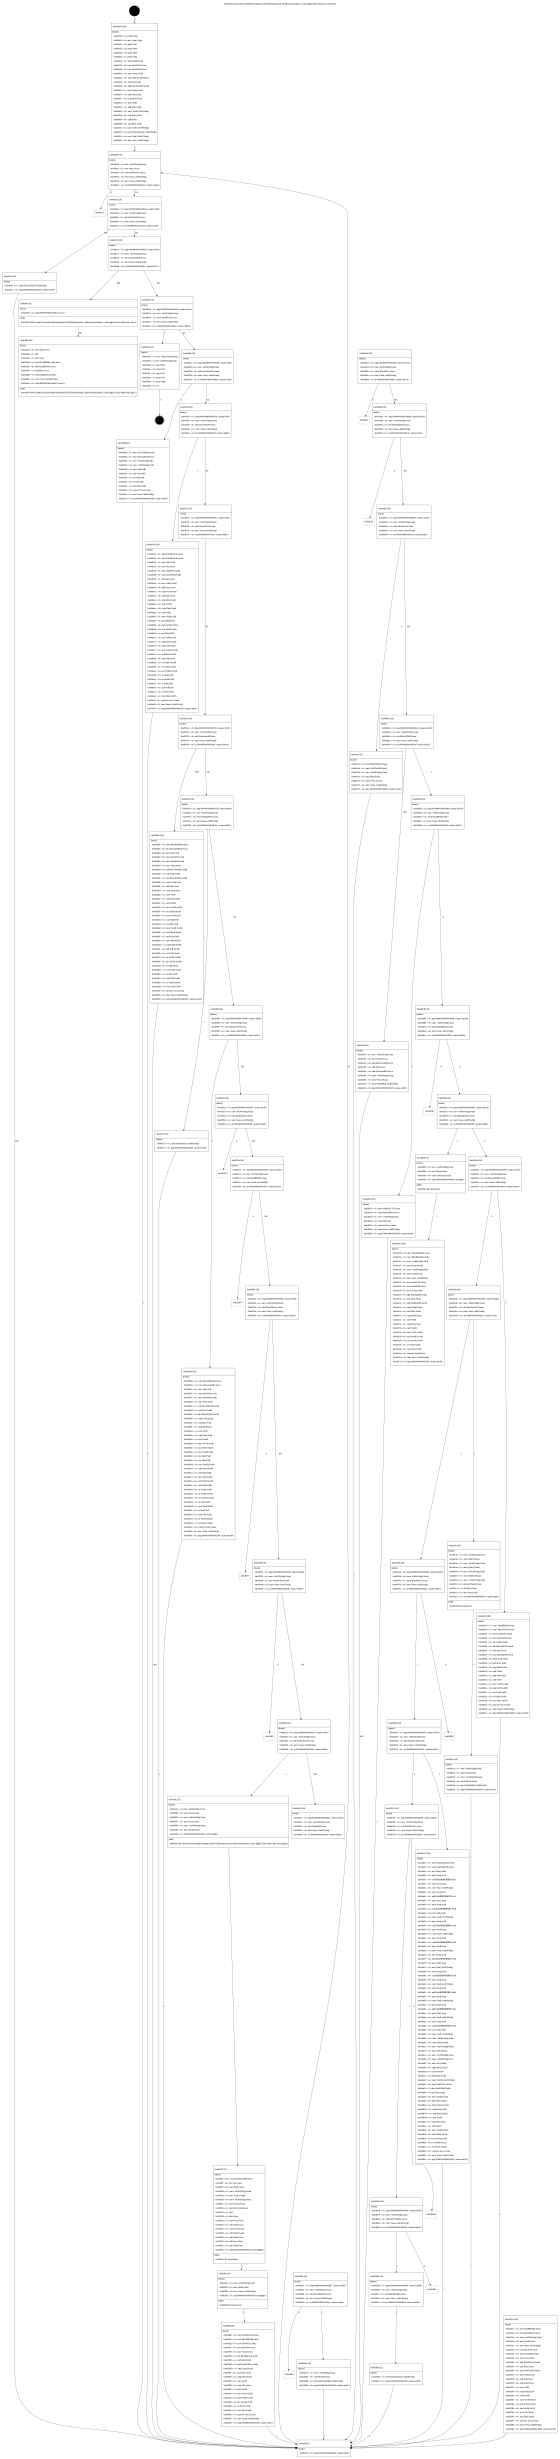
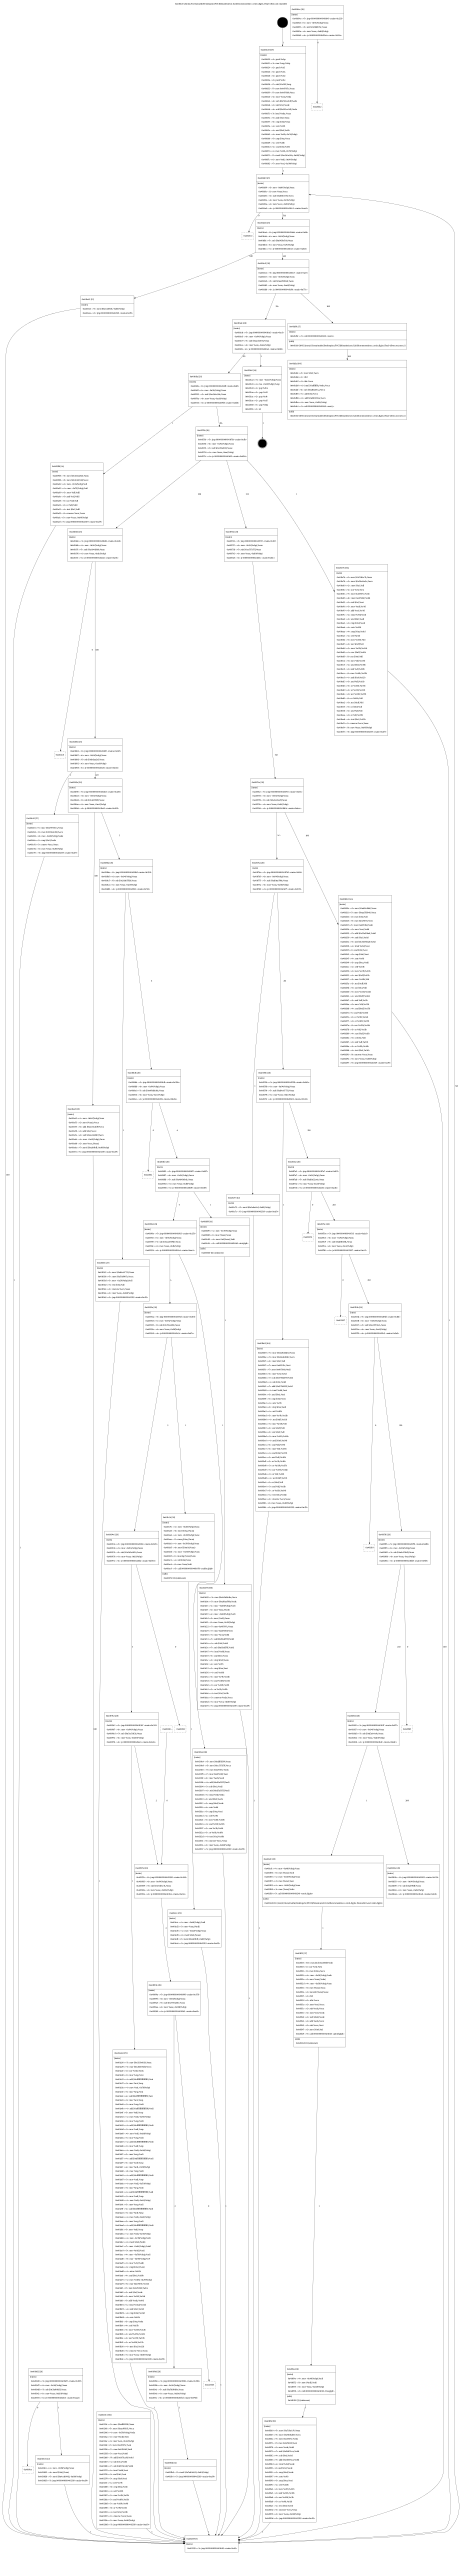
edge "0x40184a [28]" -> "0x401866 [28]": now "0x401716 [28]" -> "0x401866 [28]"
edge "0x40197e [28]" -> "0x402284": reversed
edge "0x401c09 [108]" -> "0x402319 [5]": added, label "1"
